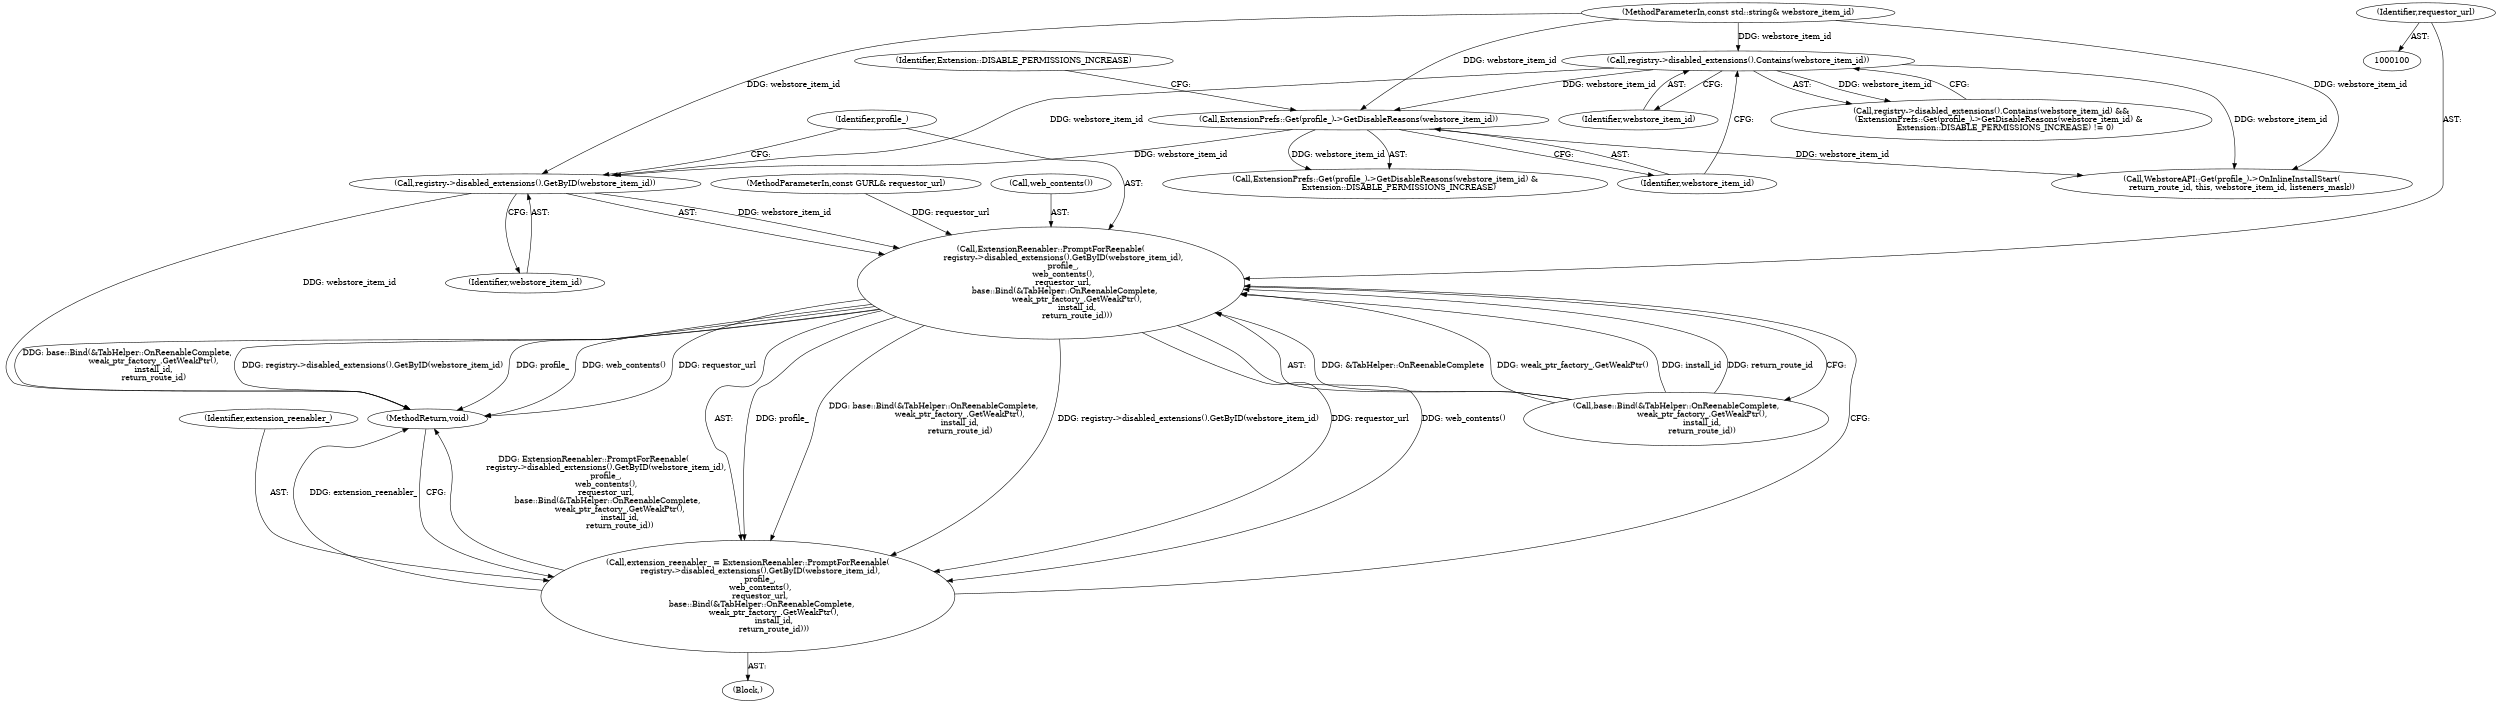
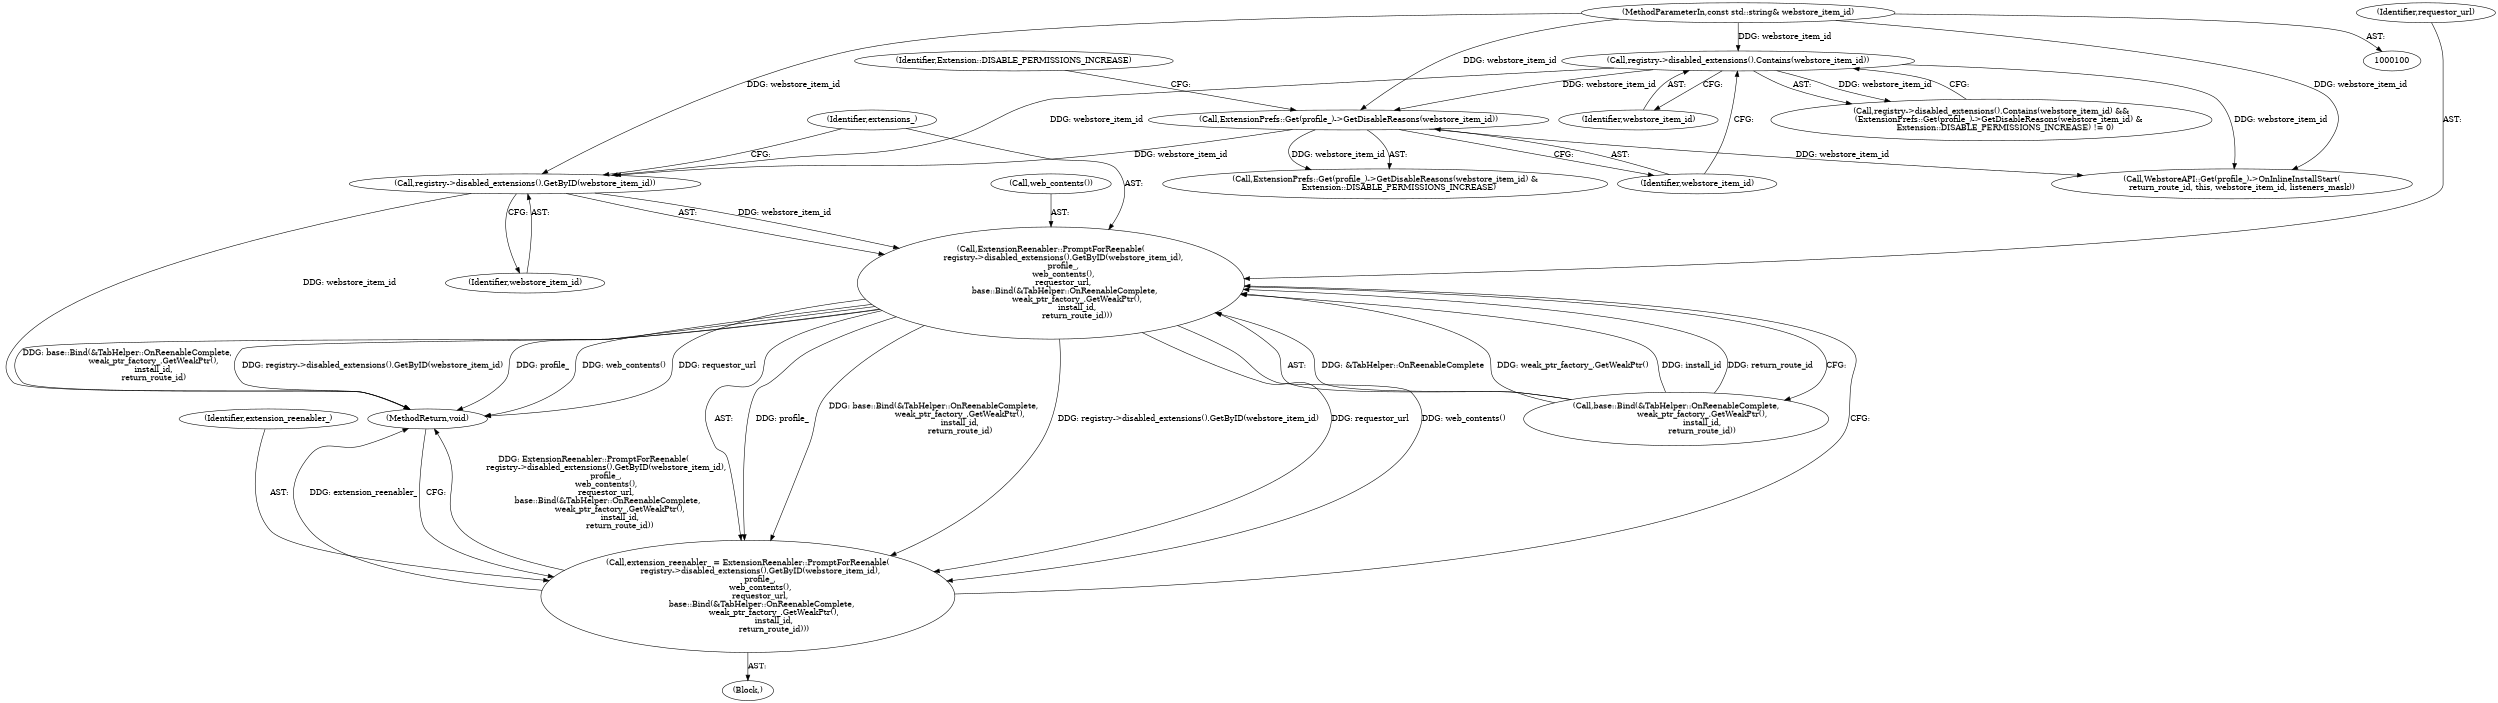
edge "(Identifier,requestor_url)" -> "1000100": now "(MethodParameterIn,const std::string& webstore_item_id)" -> "1000100"
node "(Identifier,profile_)": label "(Identifier,profile_)" -> "(Identifier,extensions_)"
node "(MethodParameterIn,const GURL& requestor_url)": removed
